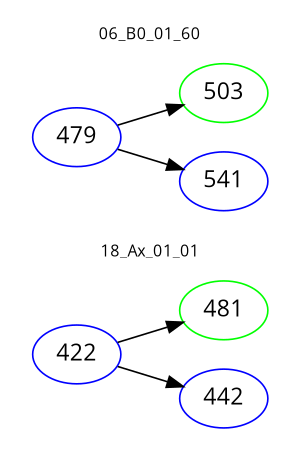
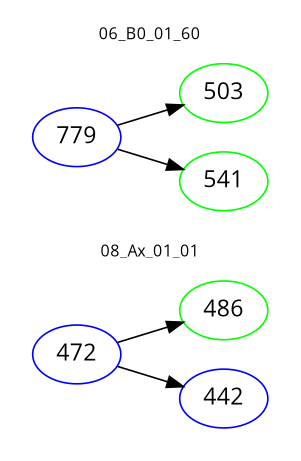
node "479": label "479" -> "779"
node "541": color blue -> green
cluster "18_Ax_01_01": label "18_Ax_01_01" -> "08_Ax_01_01"
node "481": label "481" -> "486"
node "422": label "422" -> "472"
